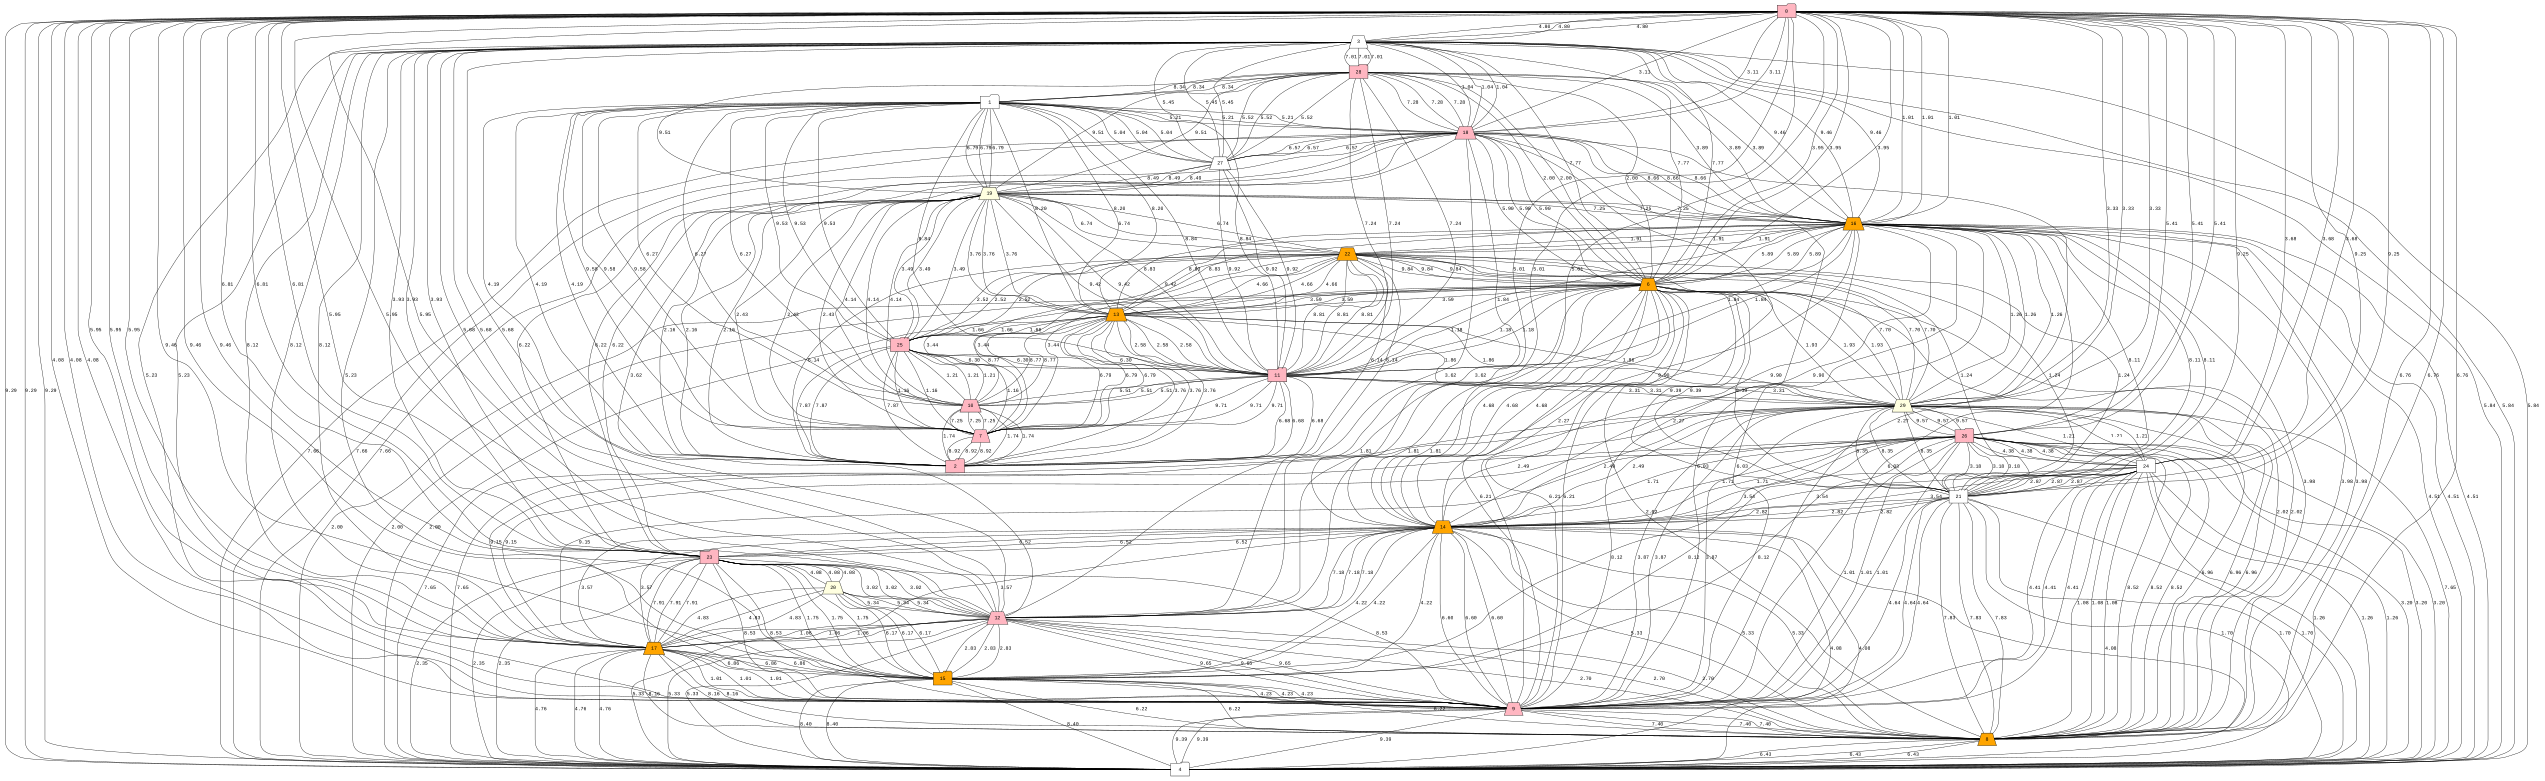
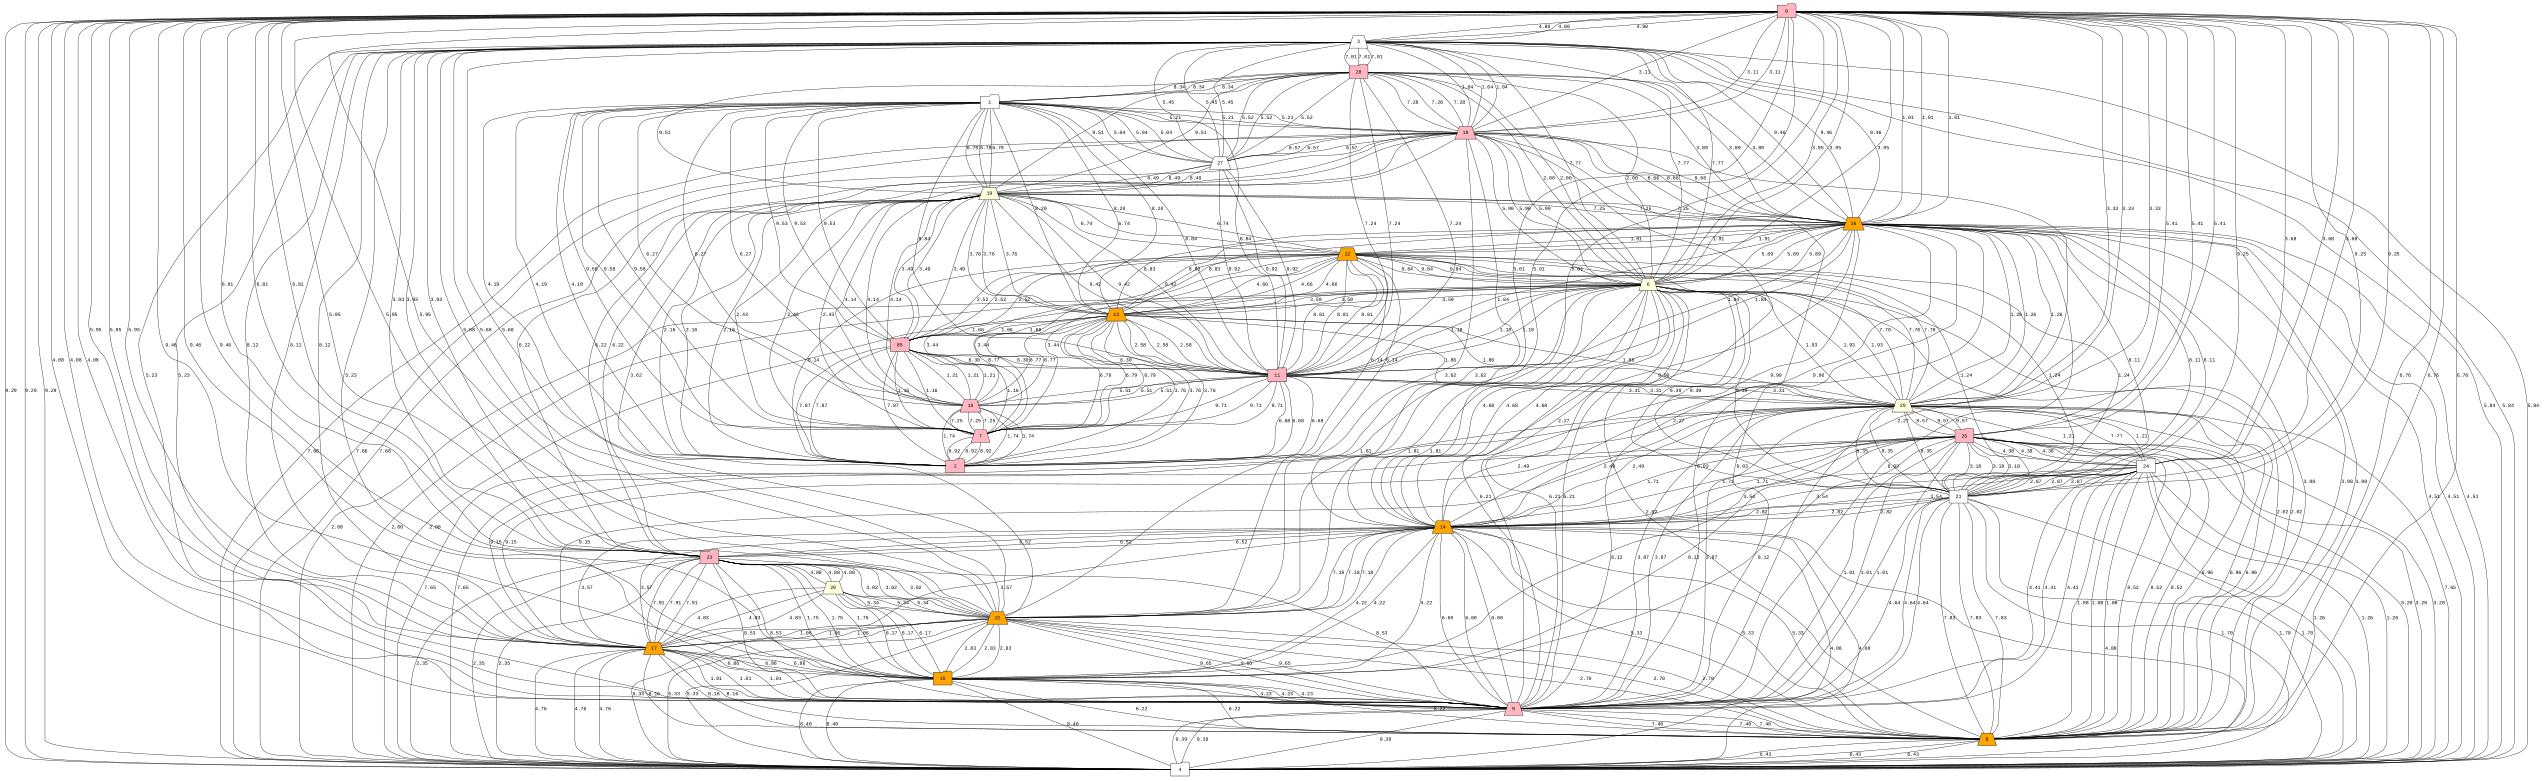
node "6": fillcolor orange -> lightyellow
node "25": label "25" -> "85"
node "12": fillcolor lightpink -> orange
